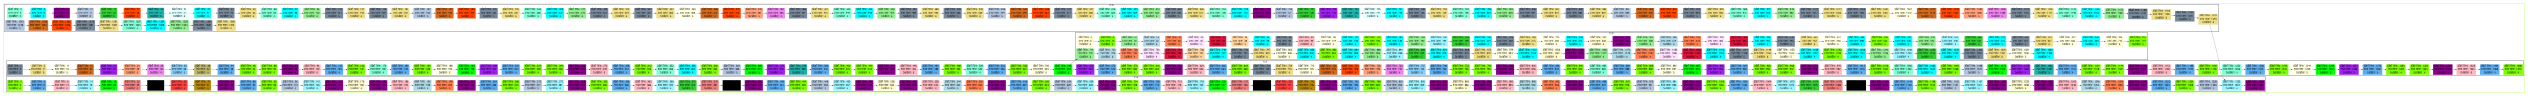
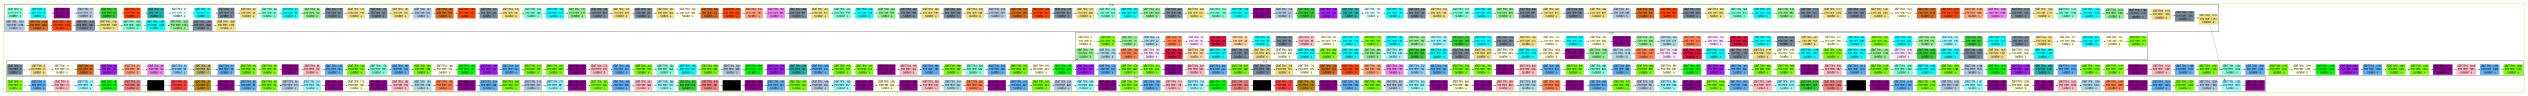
node "Start Time : 1246": fillcolor cadetblue1 -> thistle1
